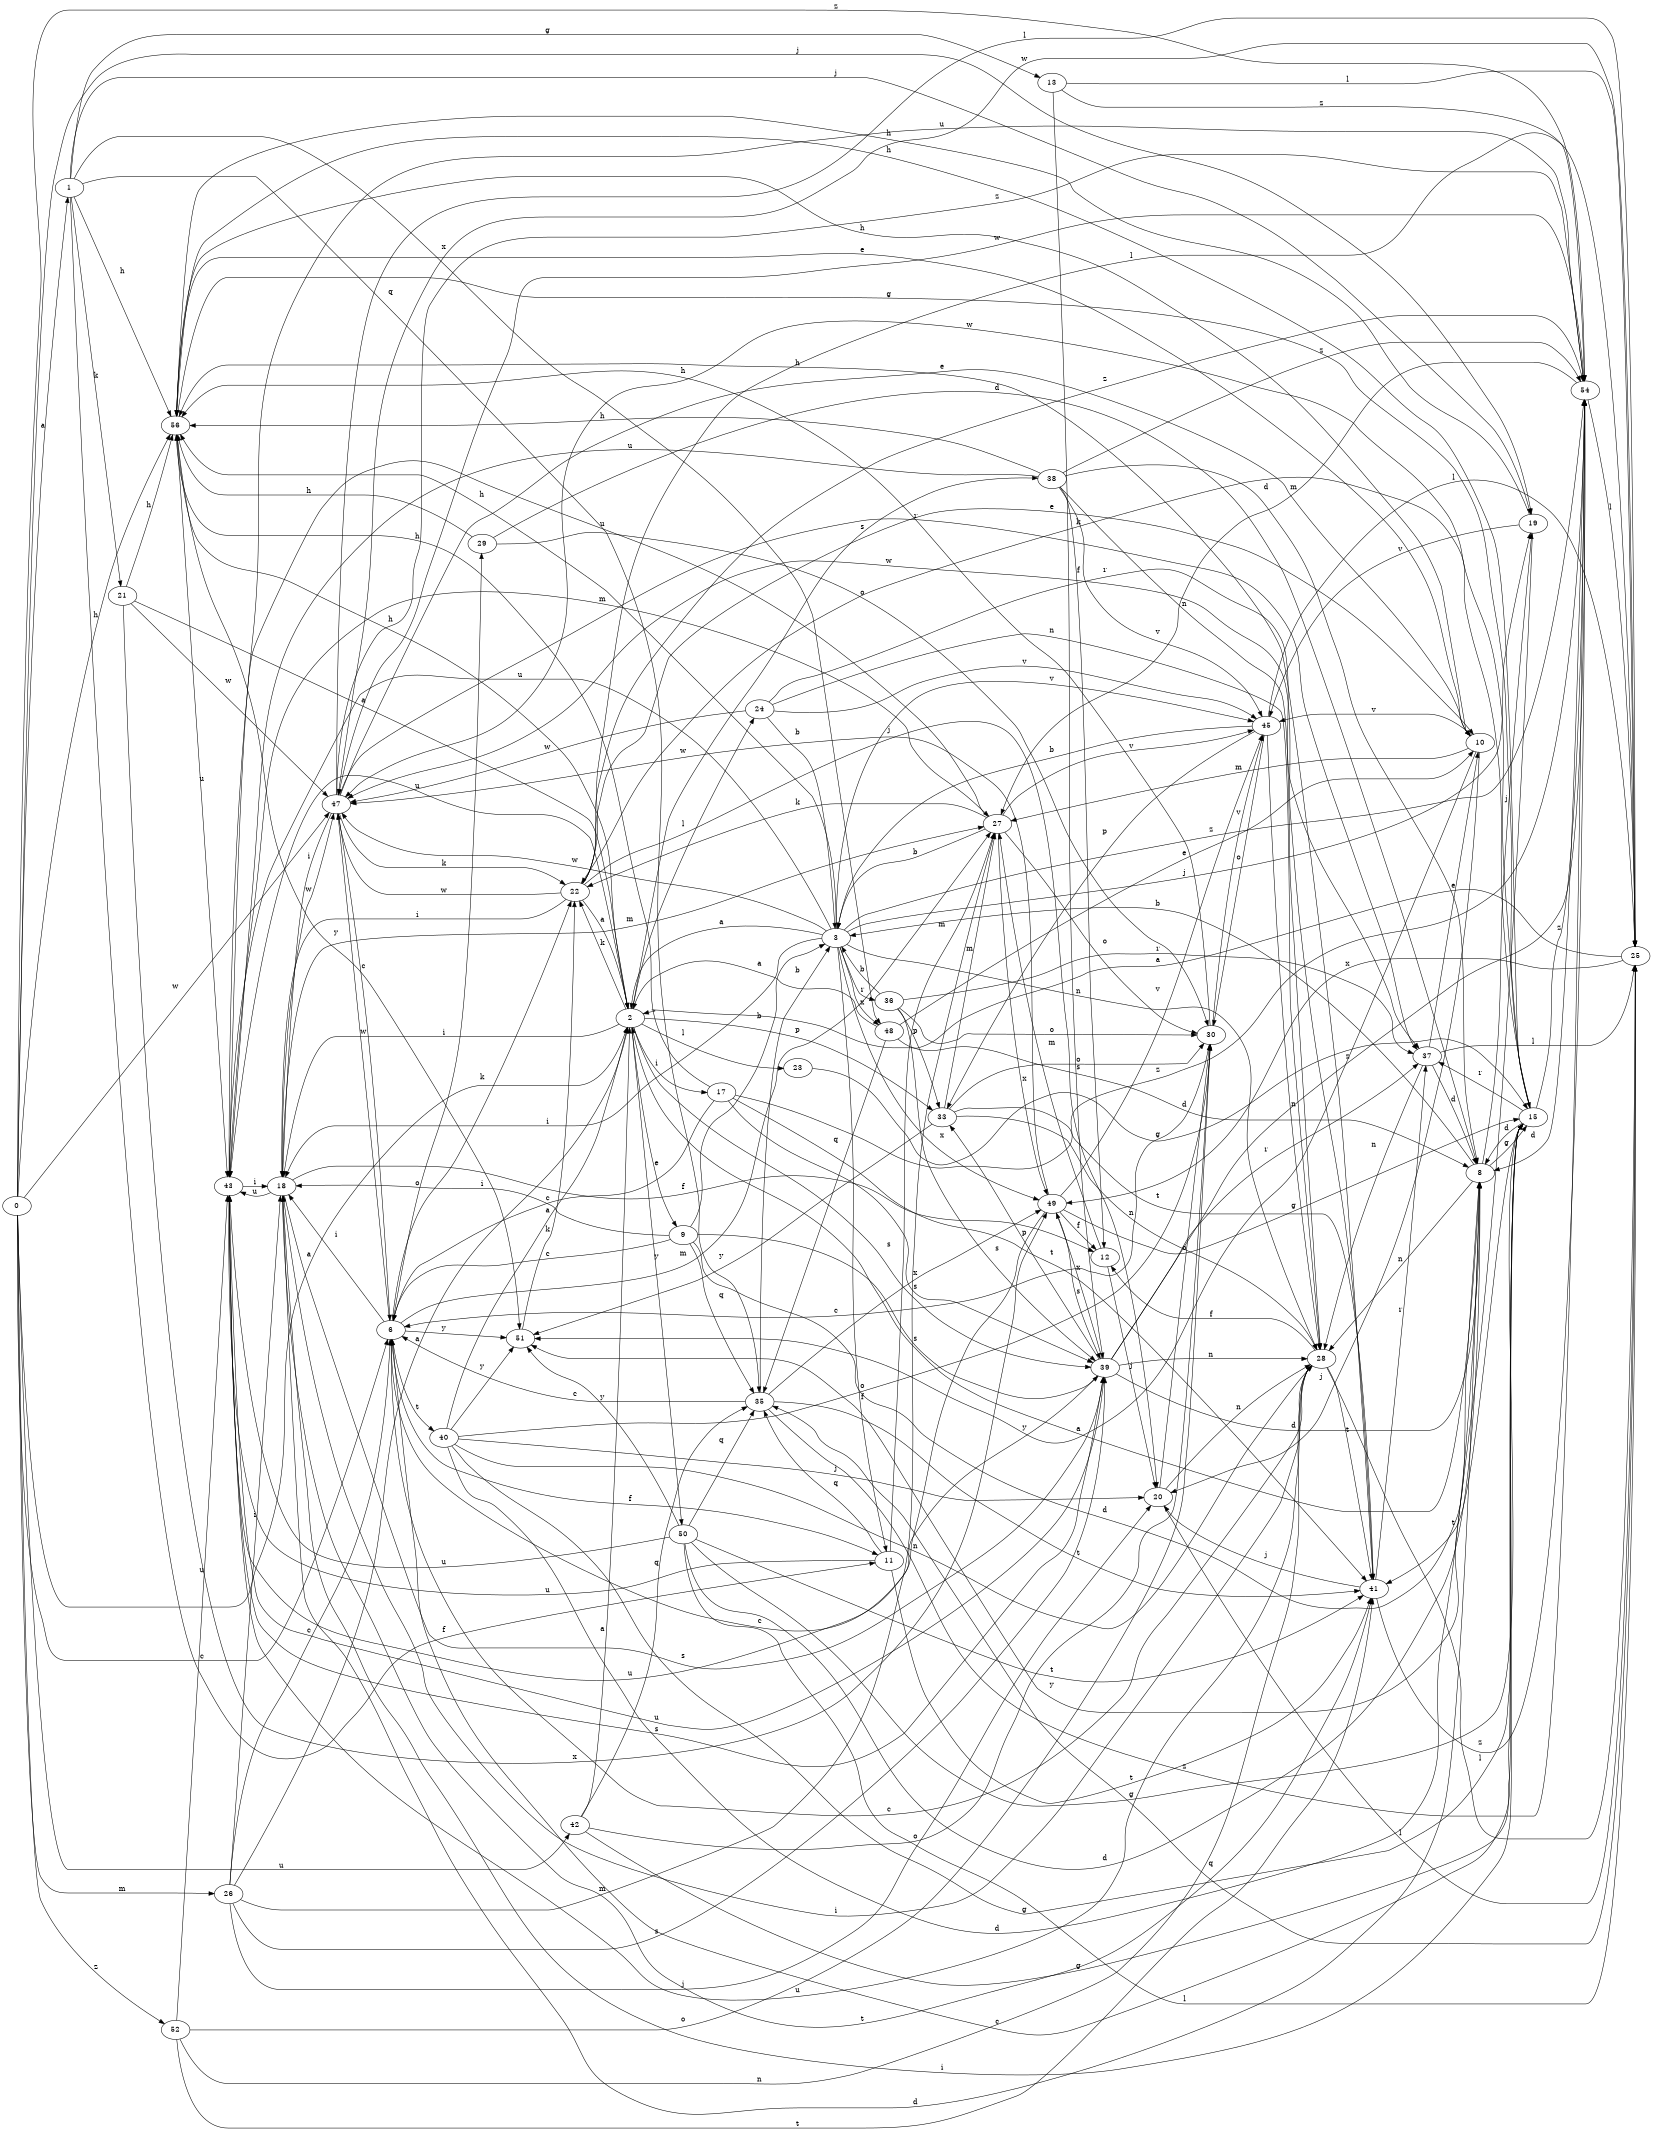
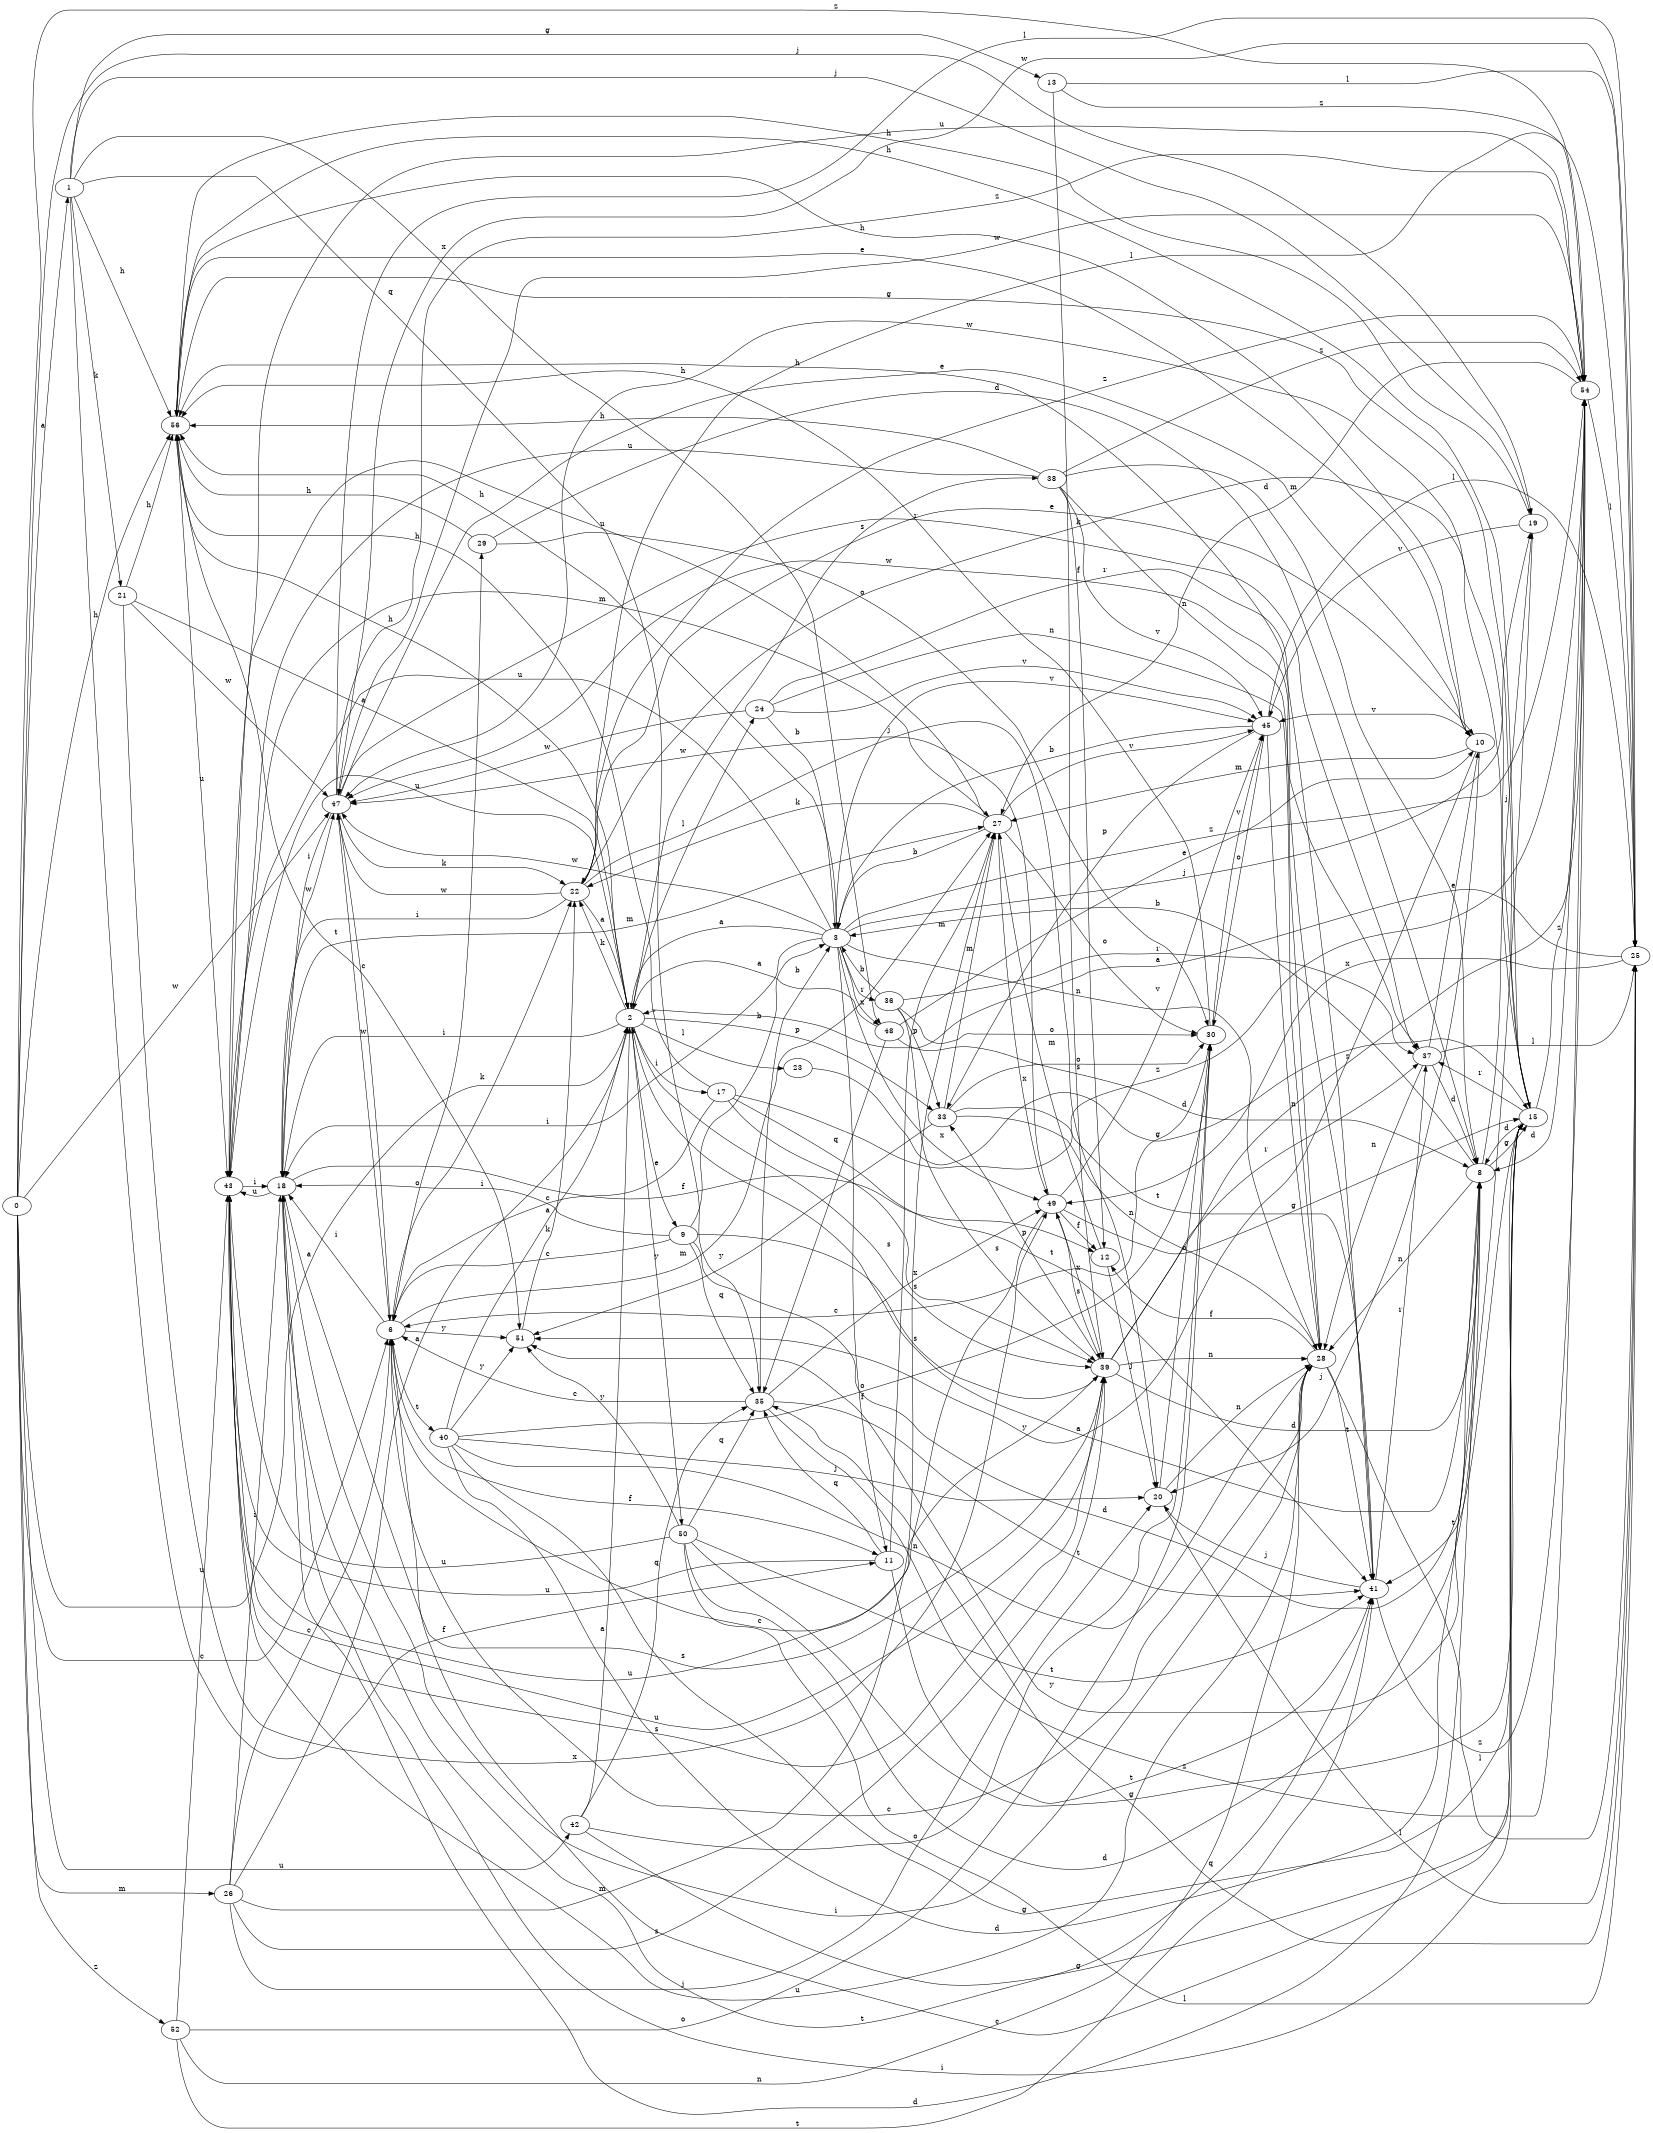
edge "56" -> "51": label "y" -> "t"
